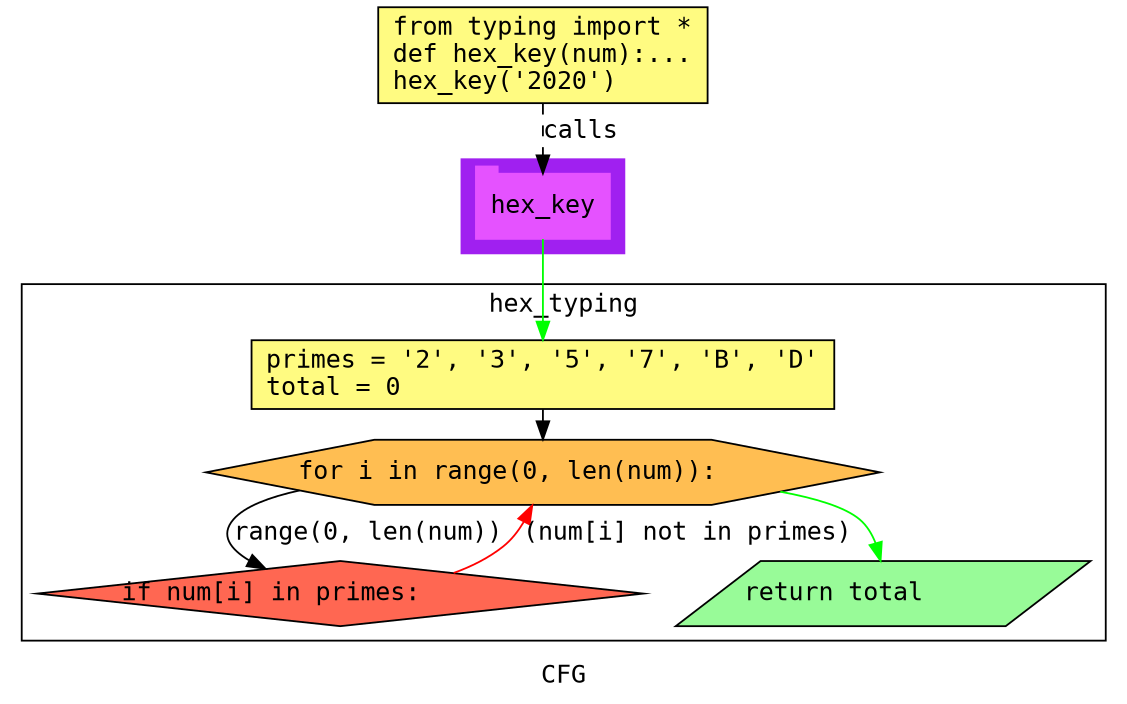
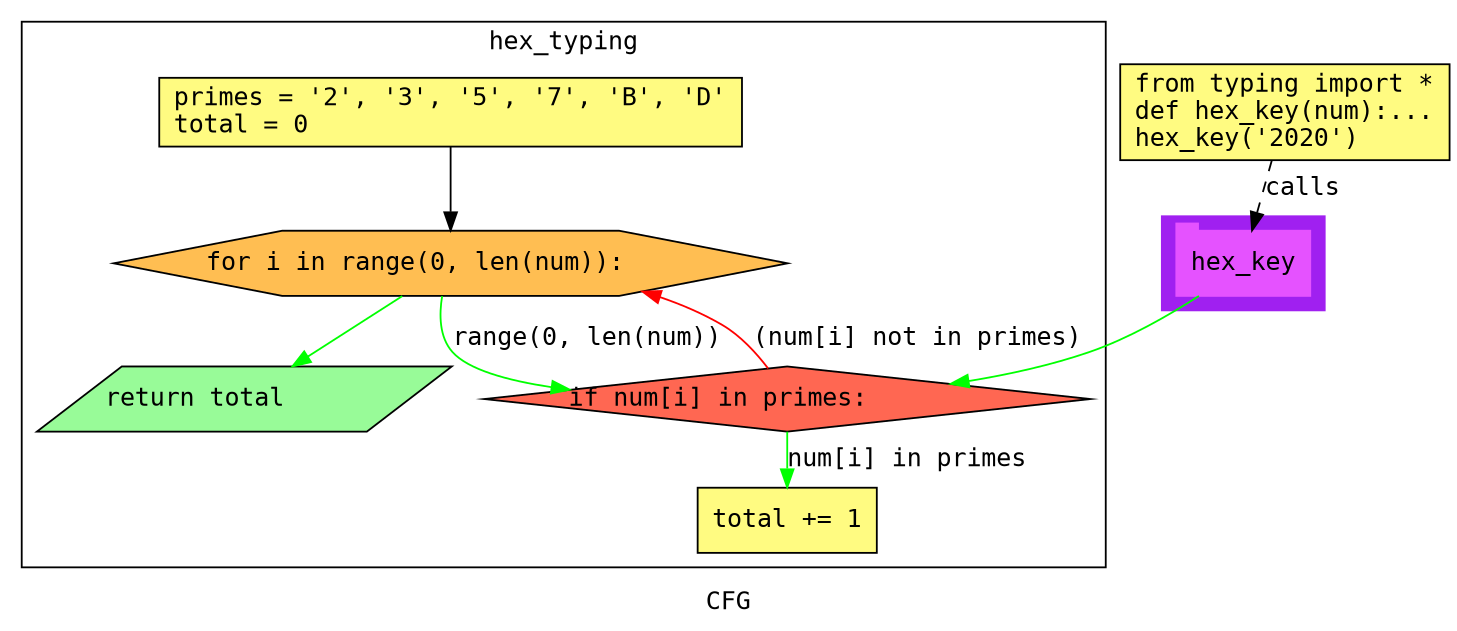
edge "hex_key" -> "primes = '2', '3', '5', '7', 'B', 'D' total = 0": now "hex_key" -> "if num[i] in primes:"
edge "for i in range(0, len(num)):" -> "if num[i] in primes:": color black -> green
node "total += 1": added
